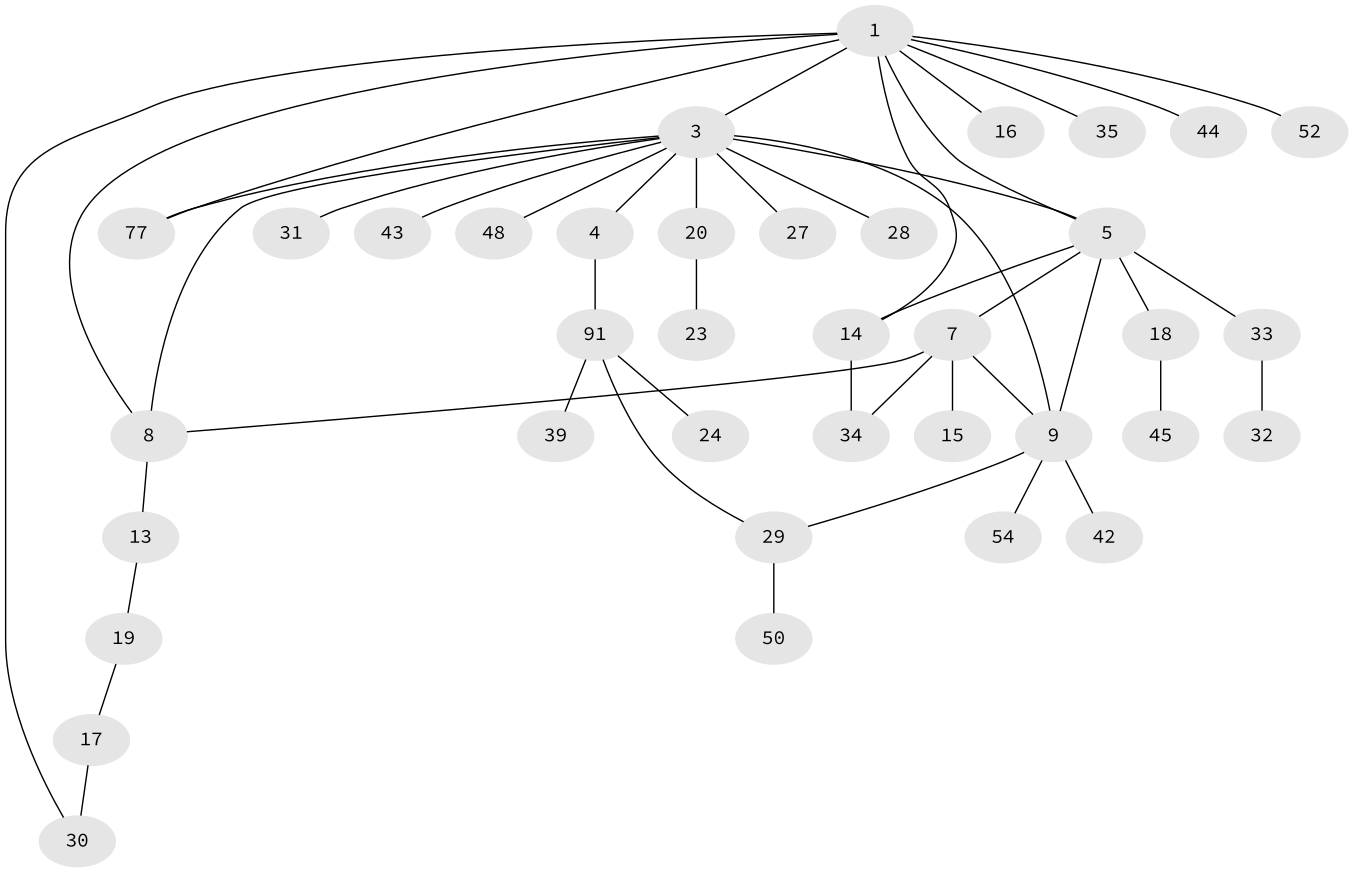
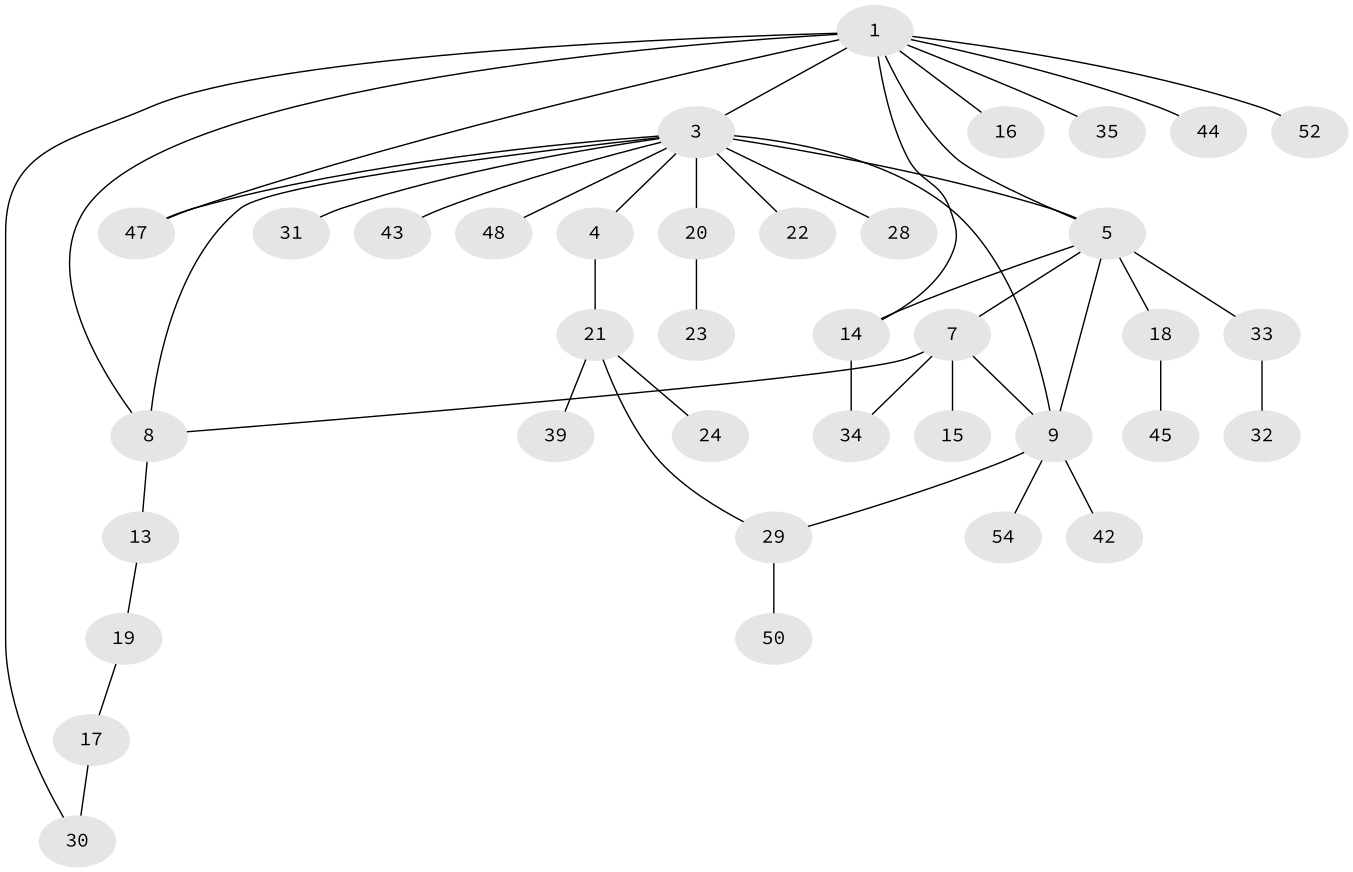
node "77": label "77" -> "47"
node "27": label "27" -> "22"
node "91": label "91" -> "21"
